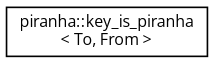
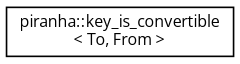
node "piranha::key_is_piranha < To, From >": label "piranha::key_is_piranha < To, From >" -> "piranha::key_is_convertible < To, From >"
